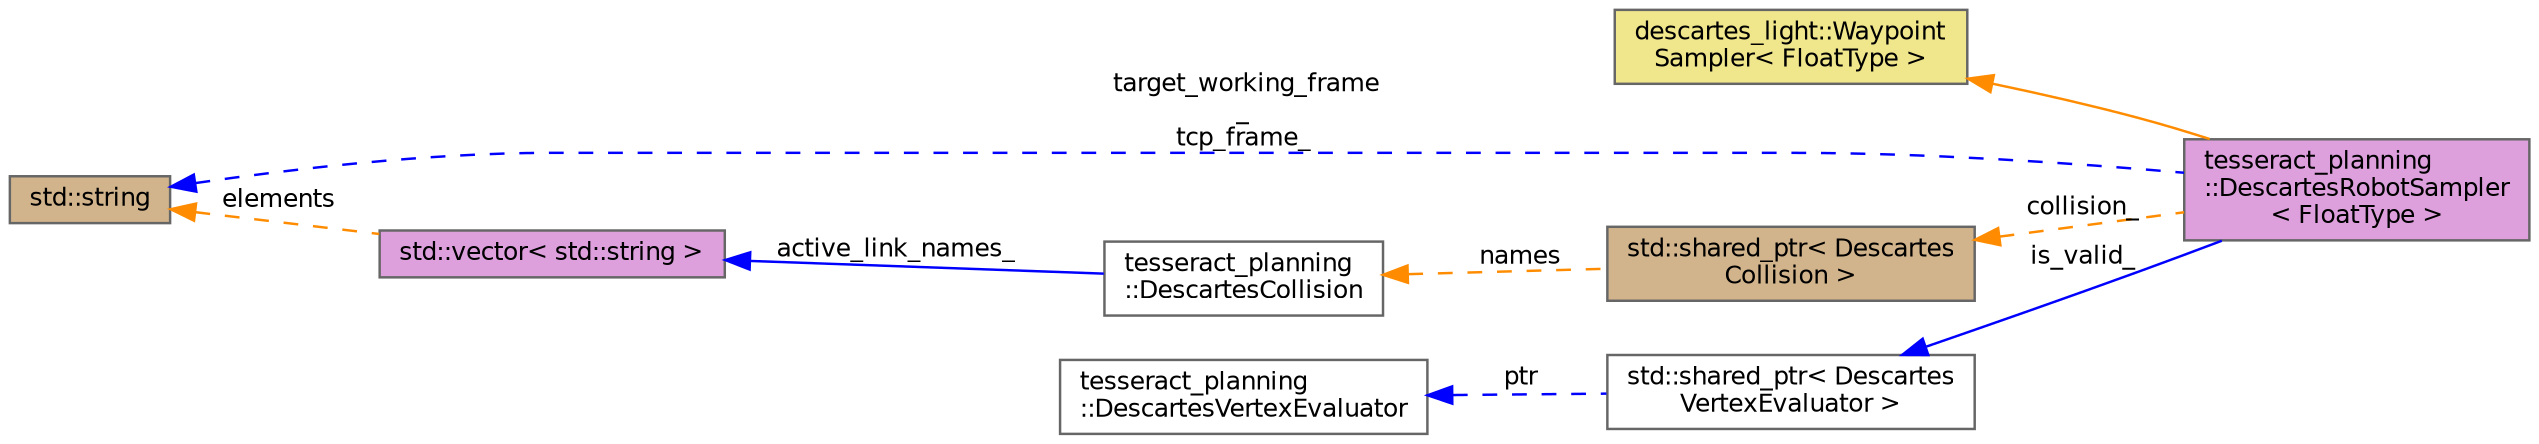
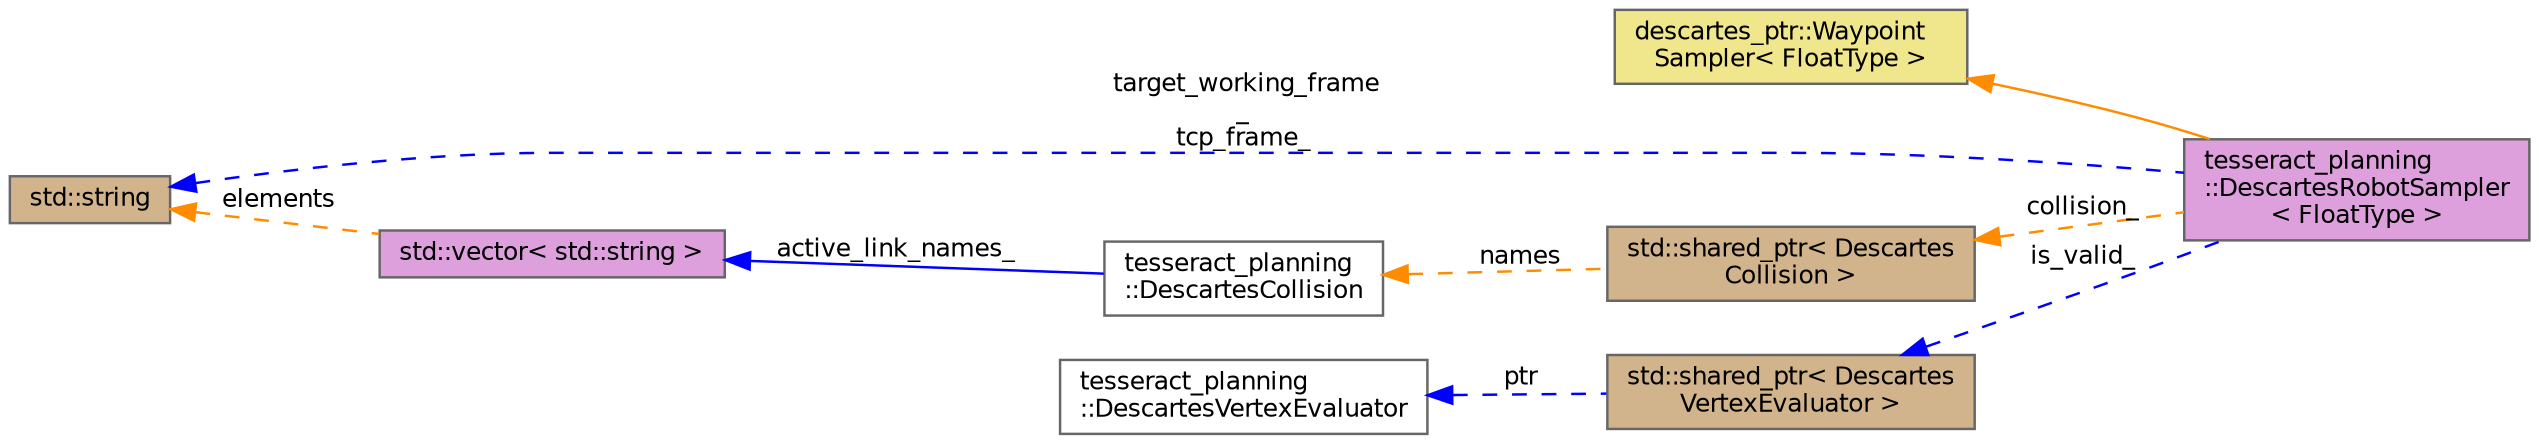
node "descartes_light::Waypoint Sampler< FloatType >": label "descartes_light::Waypoint Sampler< FloatType >" -> "descartes_ptr::Waypoint Sampler< FloatType >"
edge "tesseract_planning ::DescartesRobotSampler < FloatType >" -> "std::shared_ptr< Descartes VertexEvaluator >": style solid -> dashed
node "std::shared_ptr< Descartes VertexEvaluator >": fillcolor white -> tan
